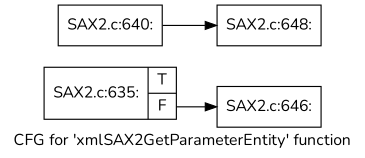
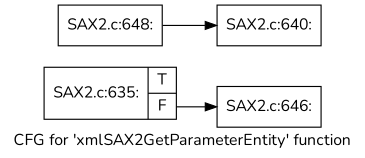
edge "SAX2.c:640:" -> "SAX2.c:648:": reversed
